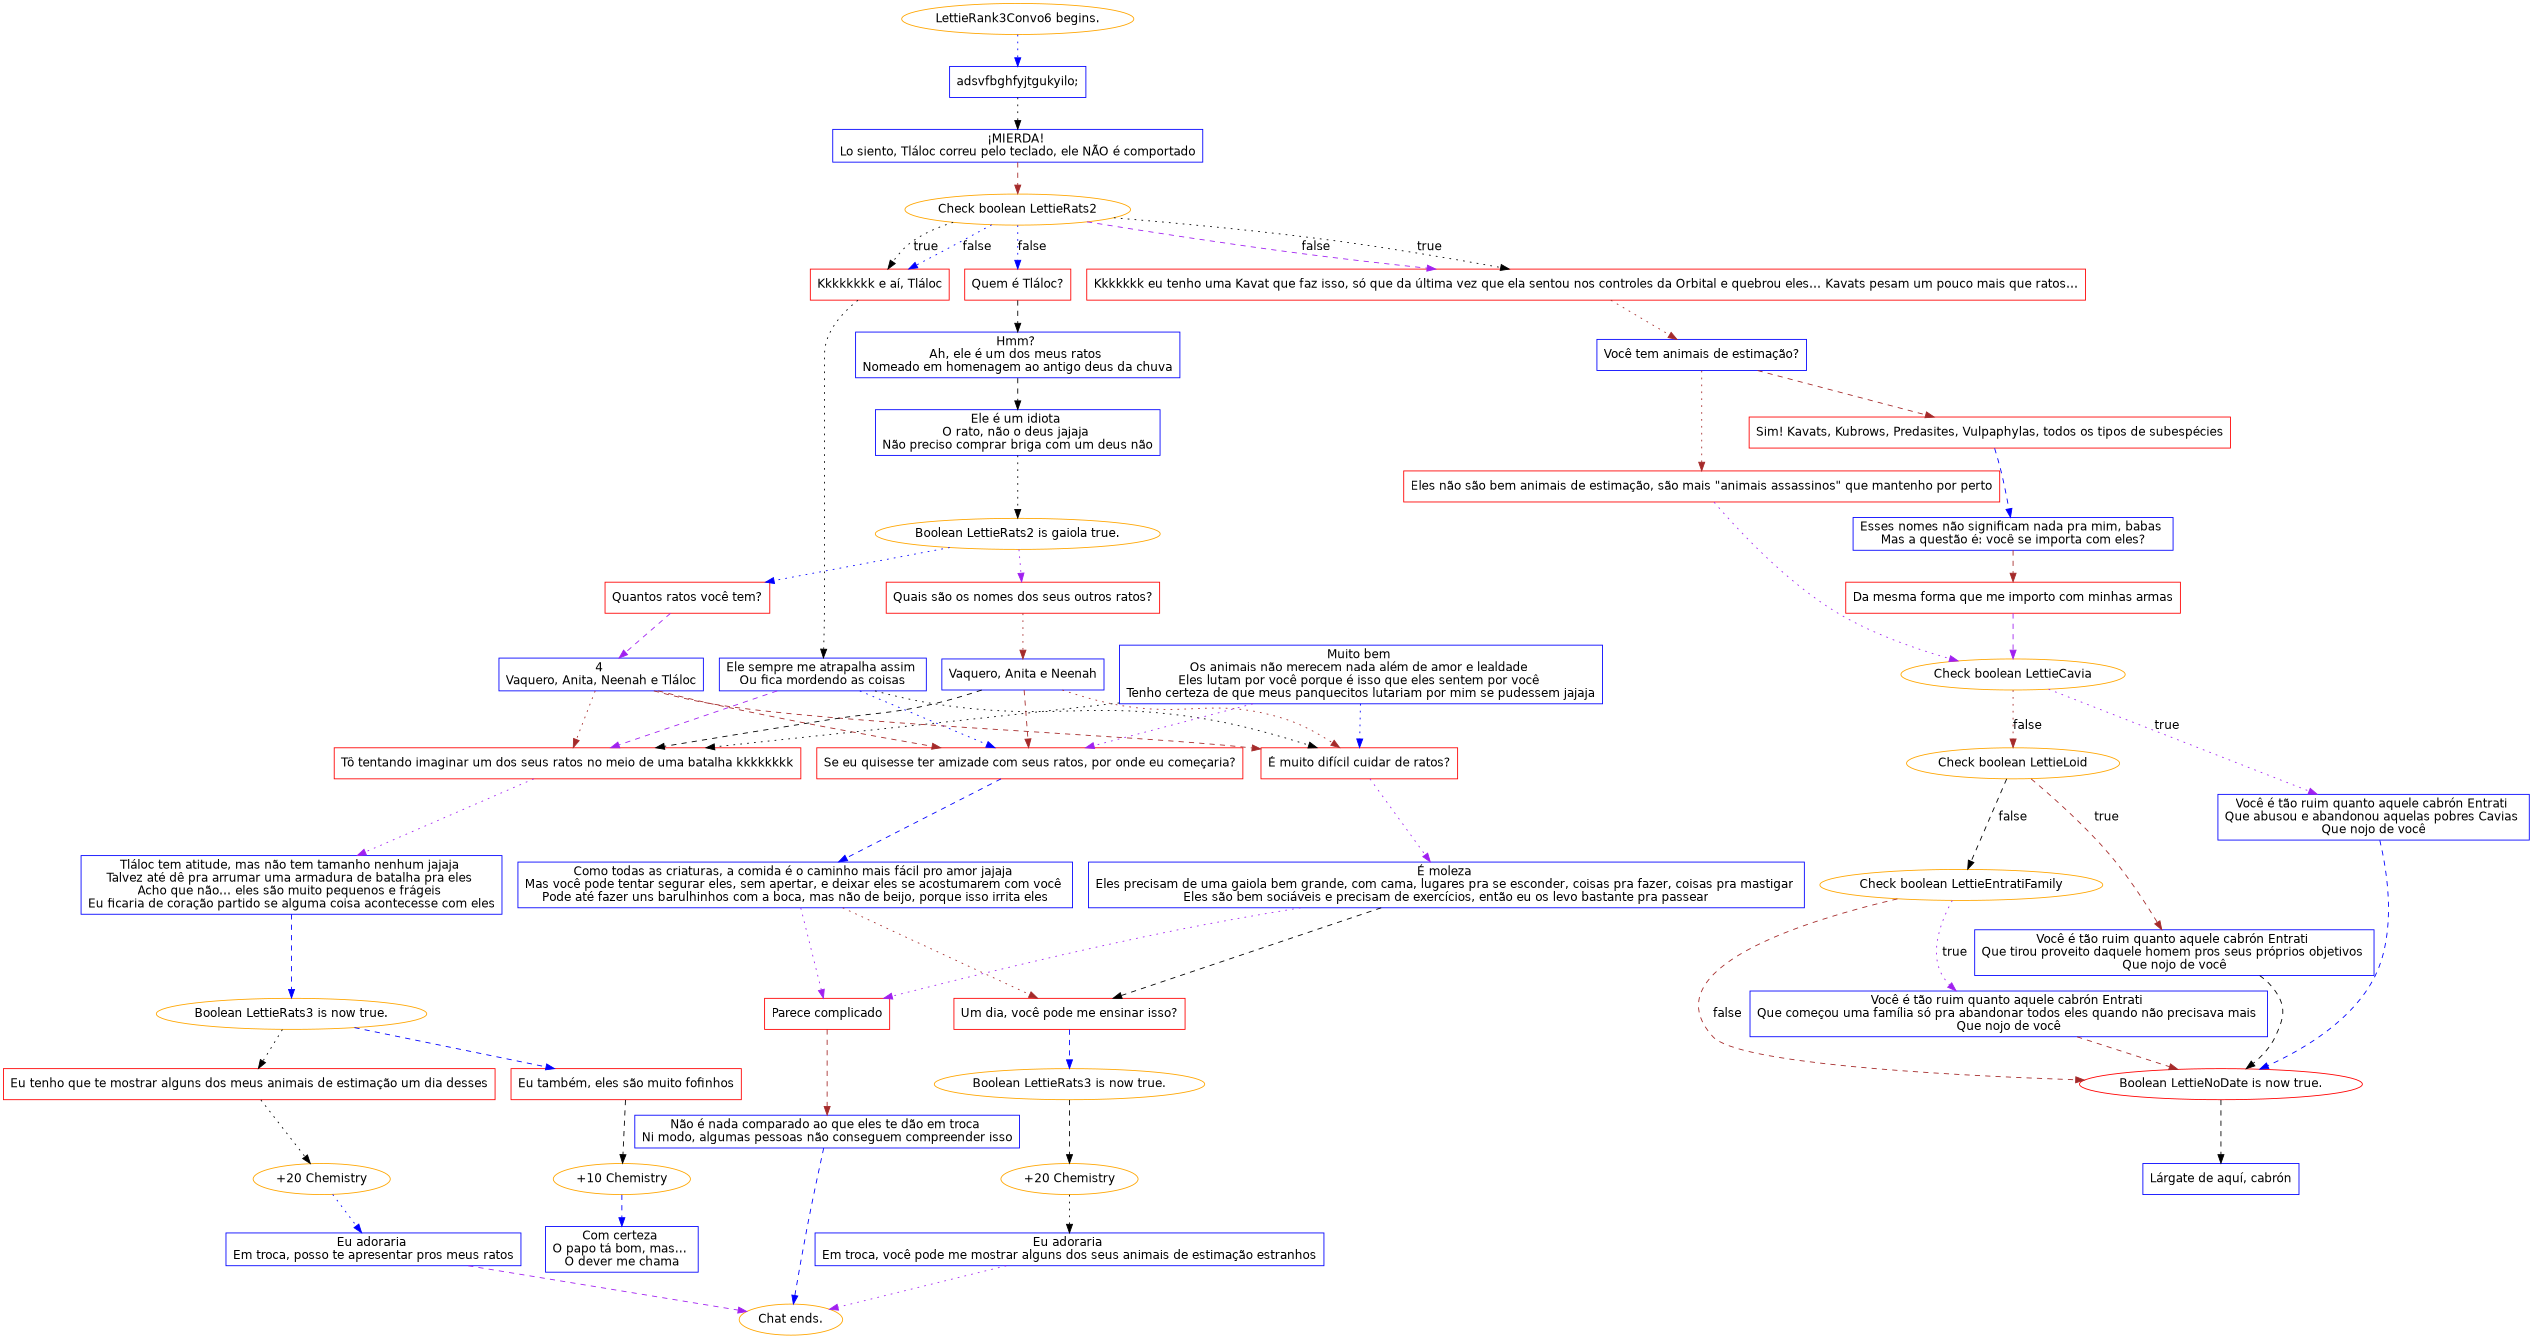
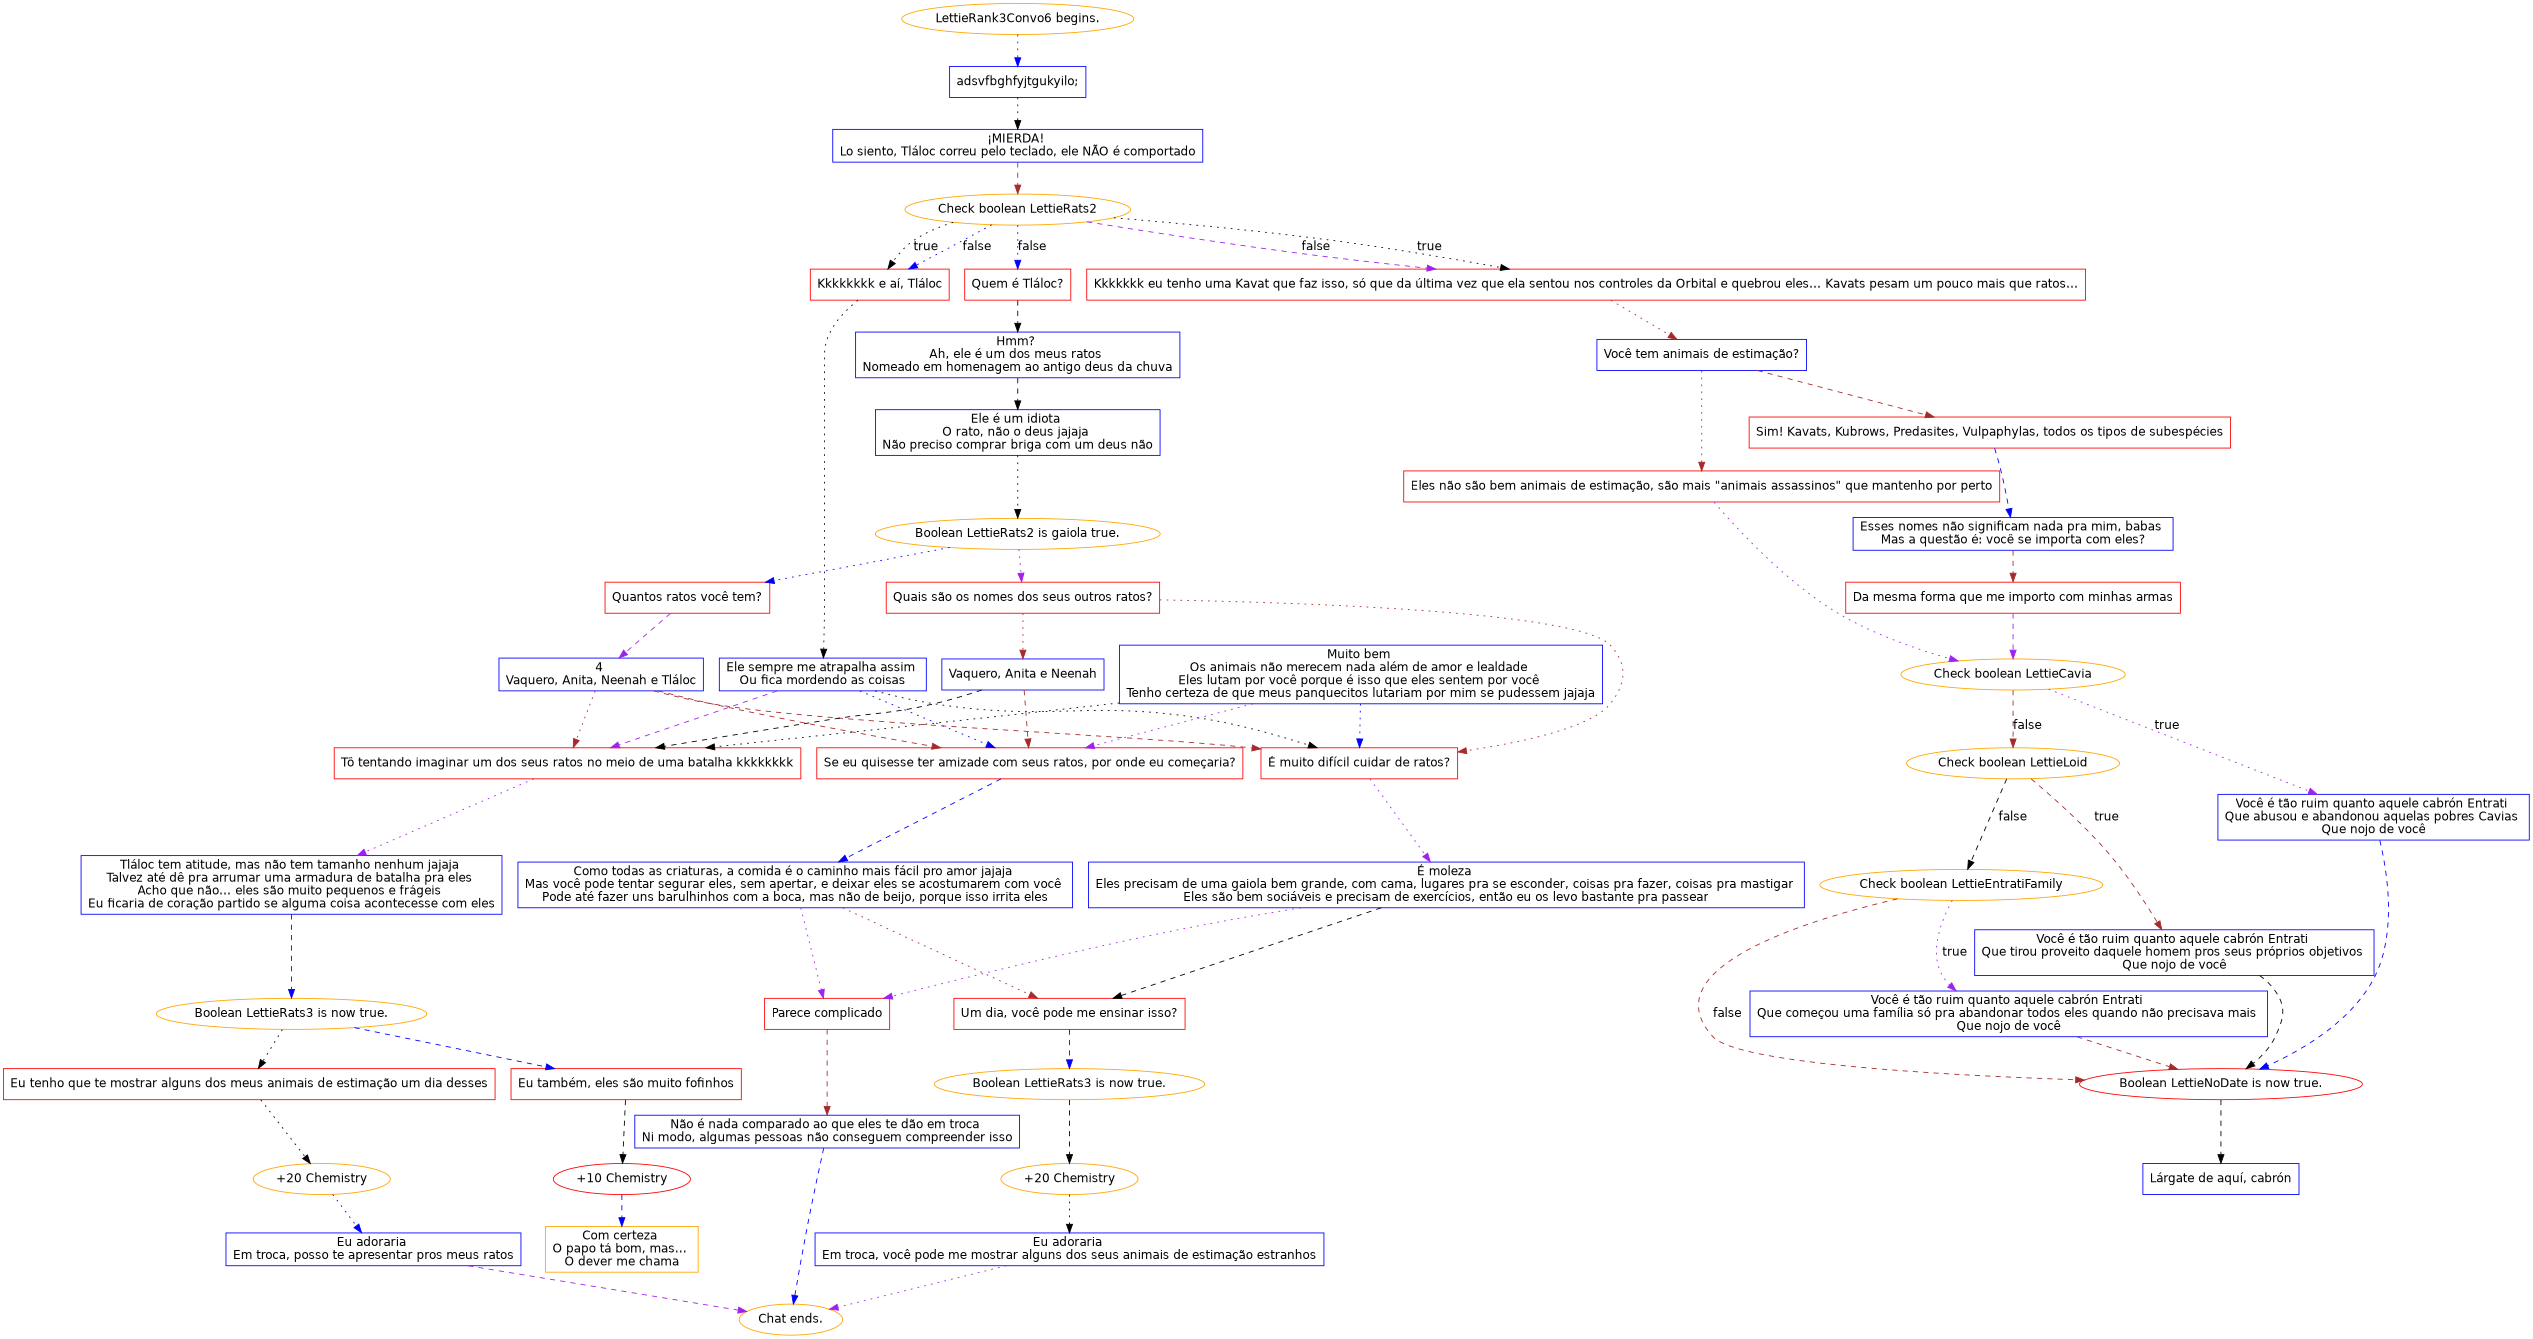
edge "Vaquero, Anita e Neenah" -> "É muito difícil cuidar de ratos?": now "Quais são os nomes dos seus outros ratos?" -> "É muito difícil cuidar de ratos?"
edge "Check boolean LettieCavia" -> "Check boolean LettieLoid": style dotted -> dashed
node "+10 Chemistry": color orange -> red
node "Com certeza O papo tá bom, mas… O dever me chama": color blue -> orange
